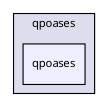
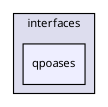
cluster "qpoases": label "qpoases" -> "interfaces"
